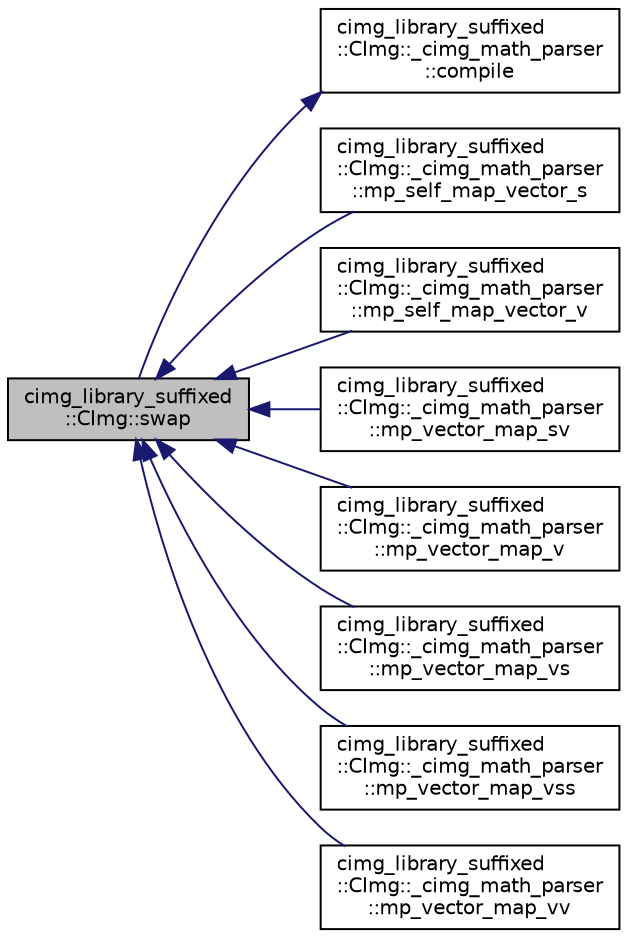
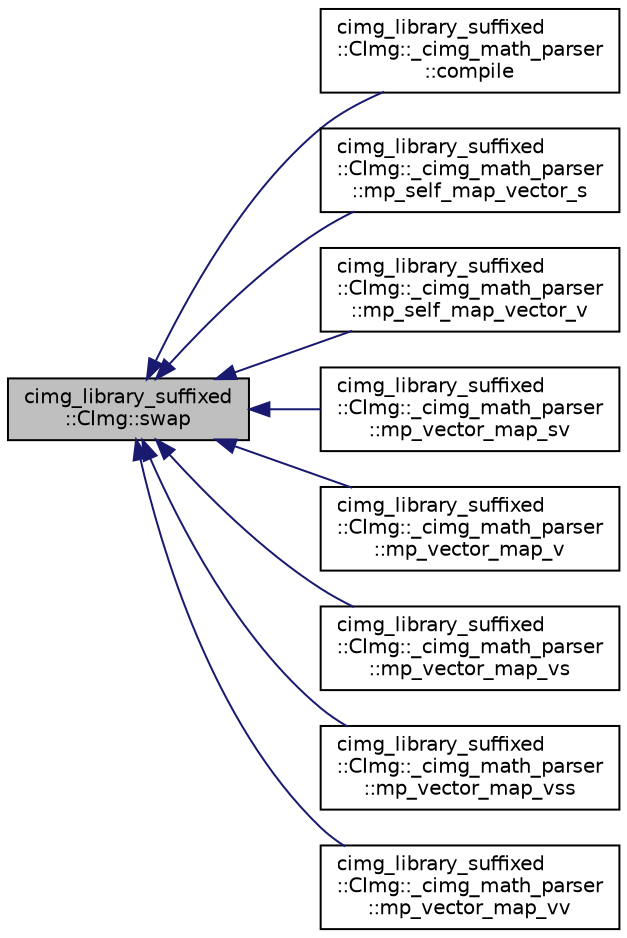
edge "cimg_library_suffixed ::CImg::swap" -> "cimg_library_suffixed ::CImg::_cimg_math_parser ::compile": reversed
